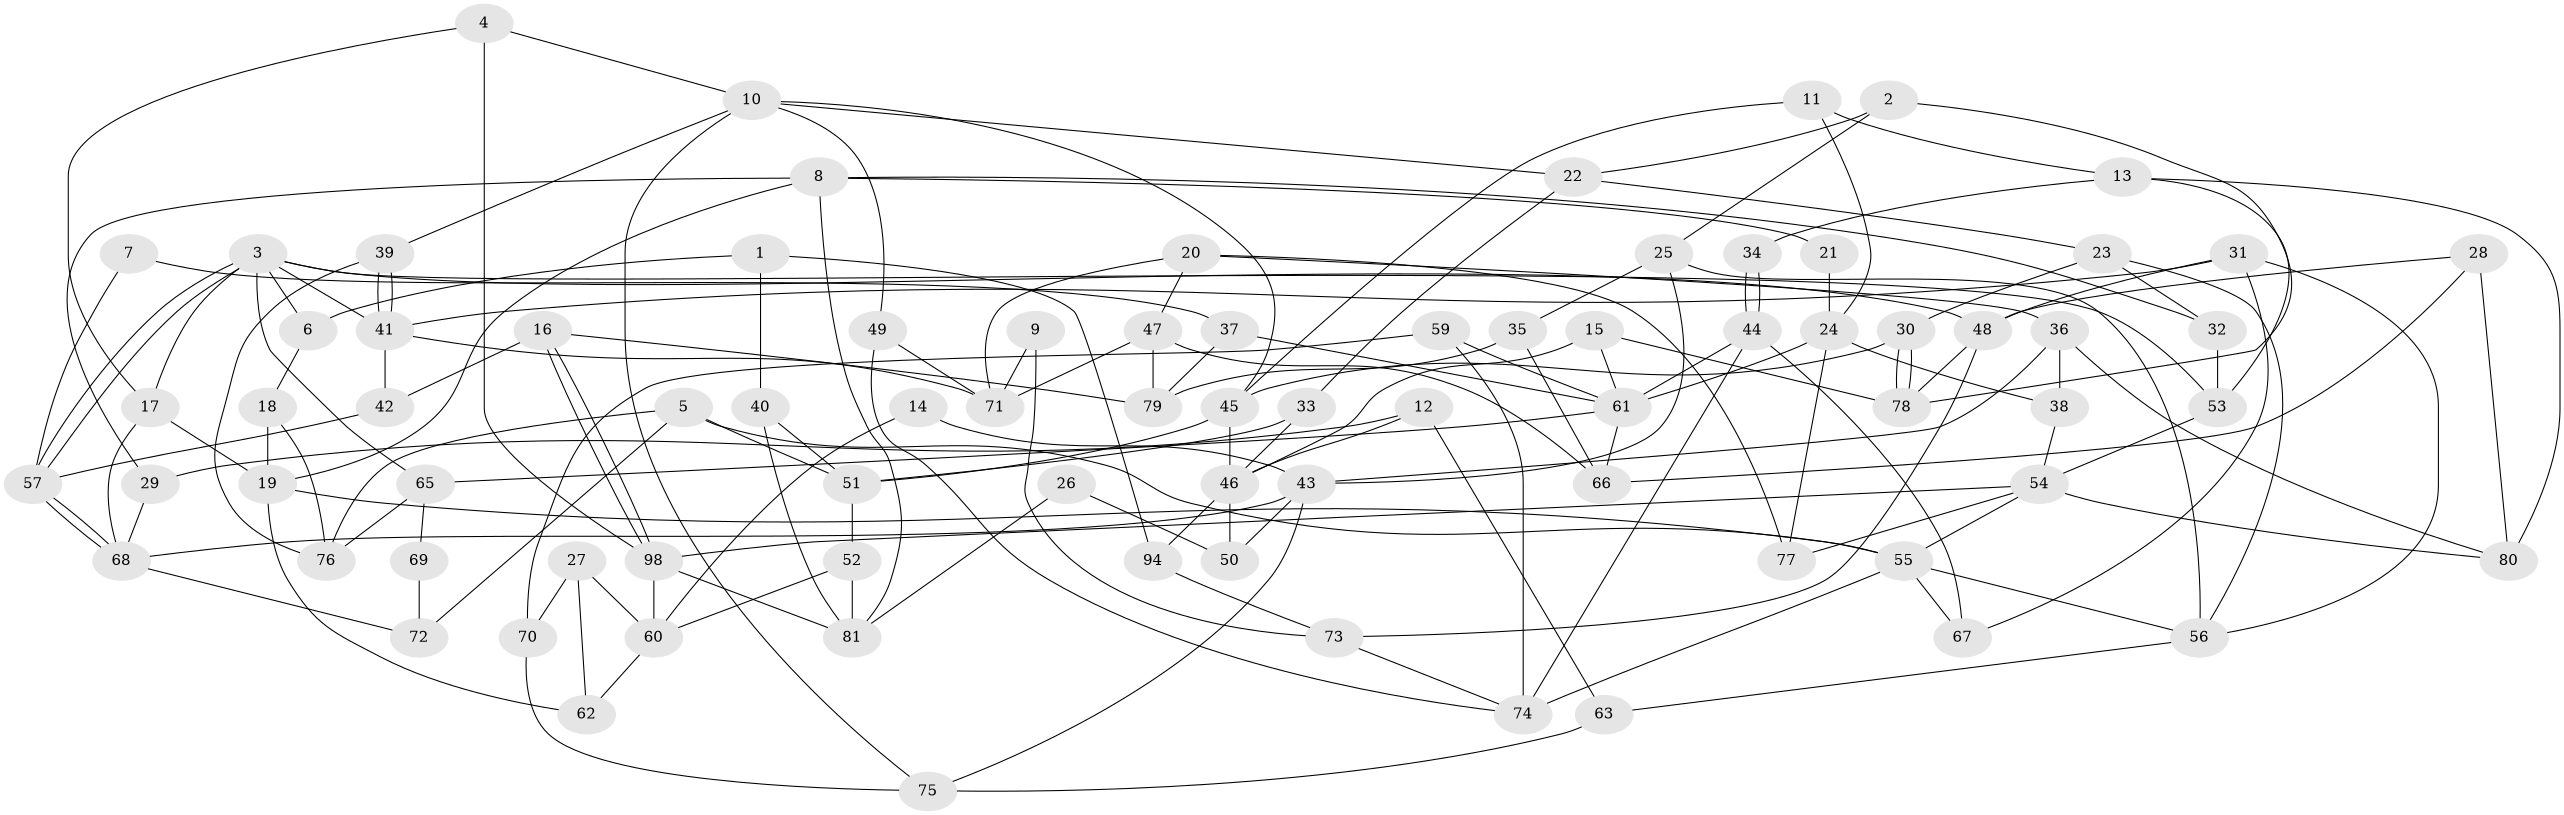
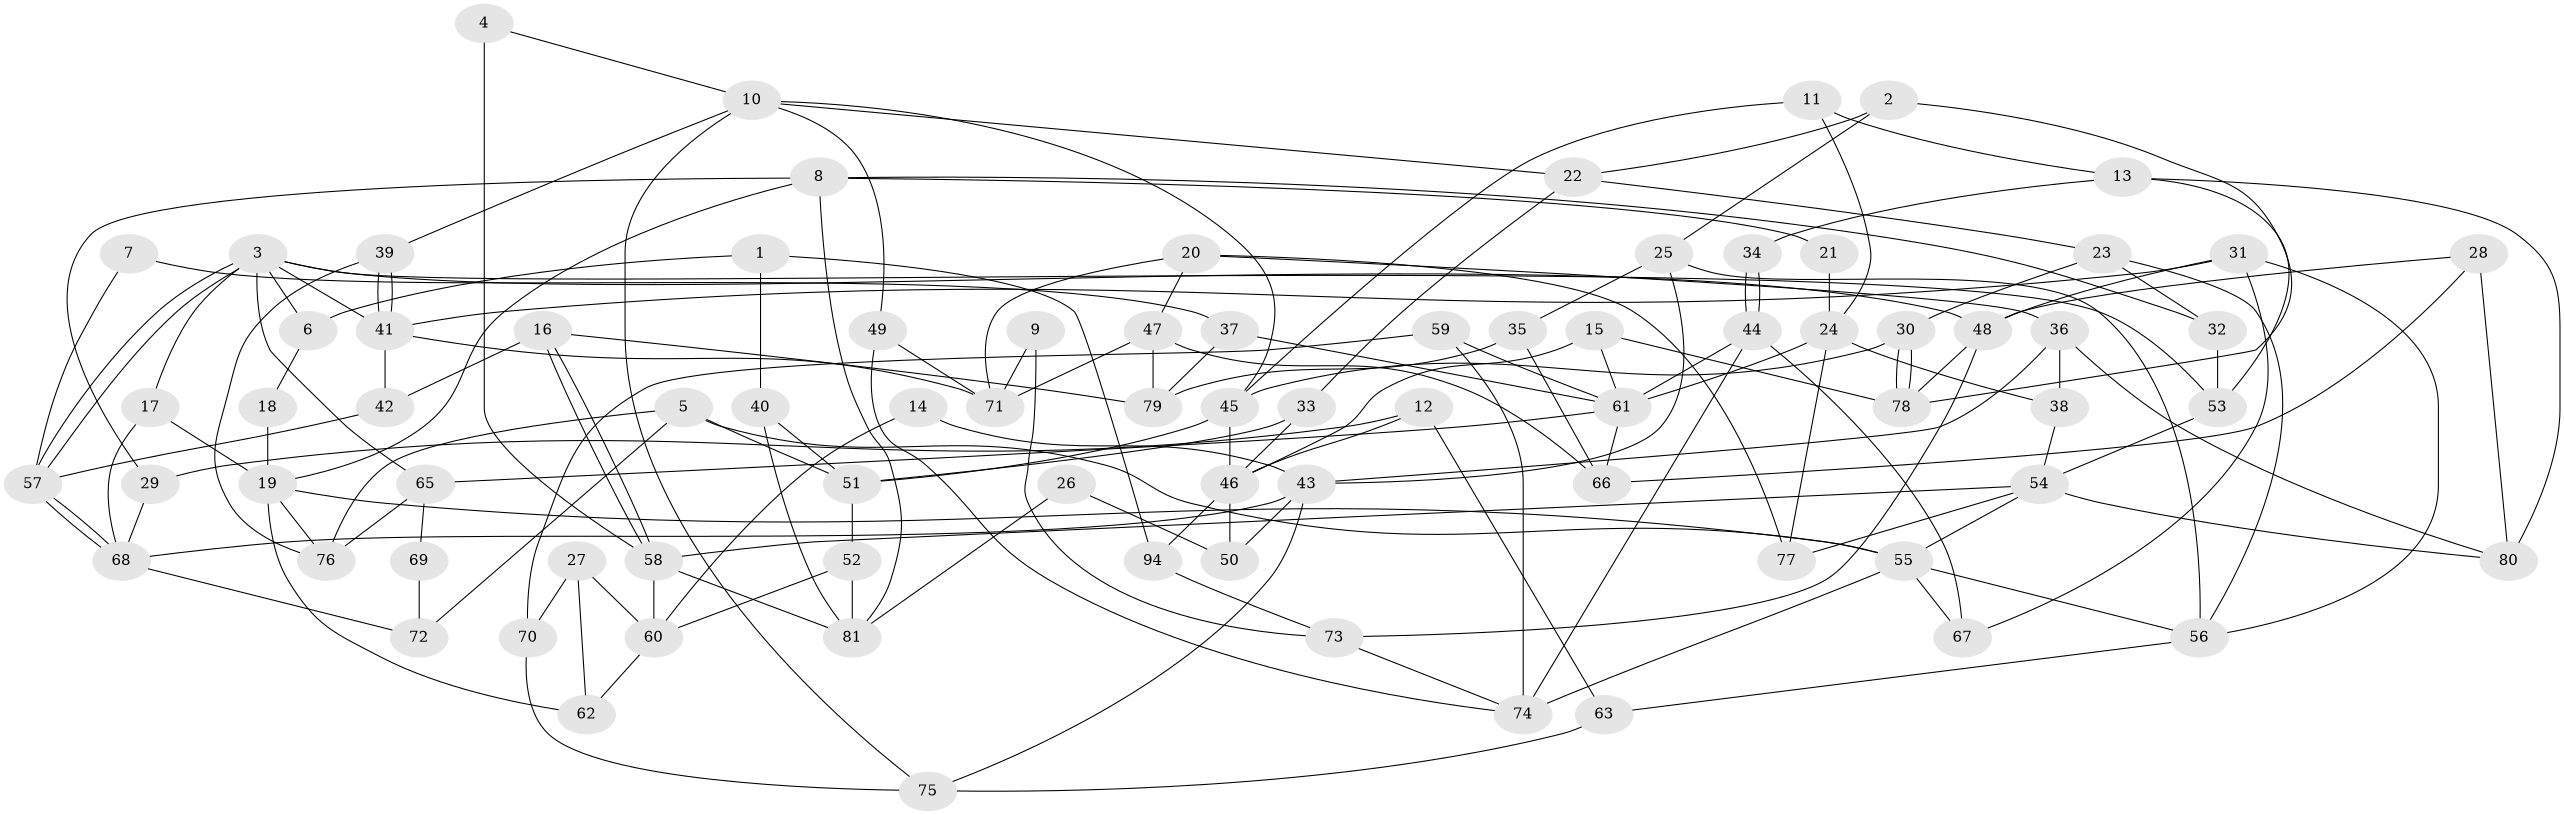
edge "4" -- "17": removed
edge "18" -- "76": now "19" -- "76"
node "98": label "98" -> "58"
